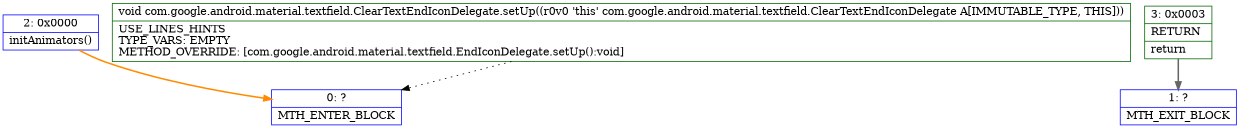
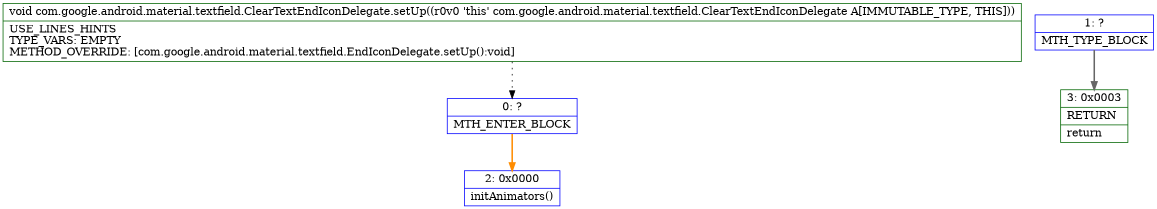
edge "3: 0x0003" -> "1: ?": reversed
edge "2: 0x0000" -> "0: ?": reversed
node "1: ?": text "MTH_EXIT_BLOCK" -> "MTH_TYPE_BLOCK"
